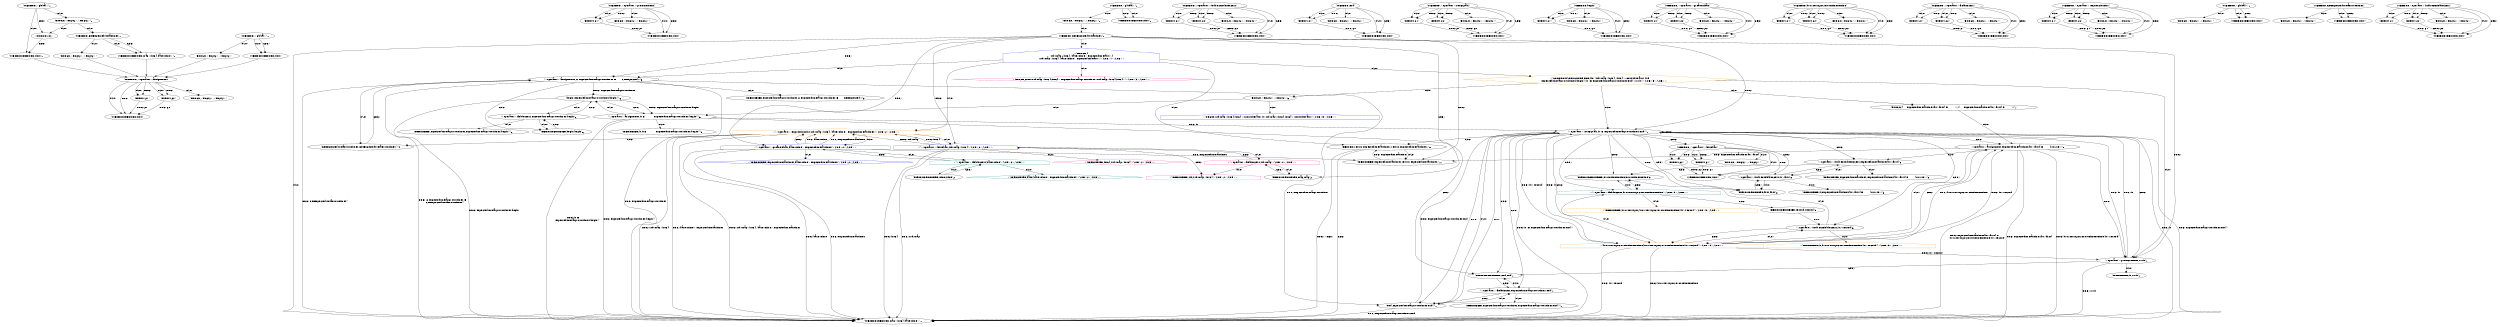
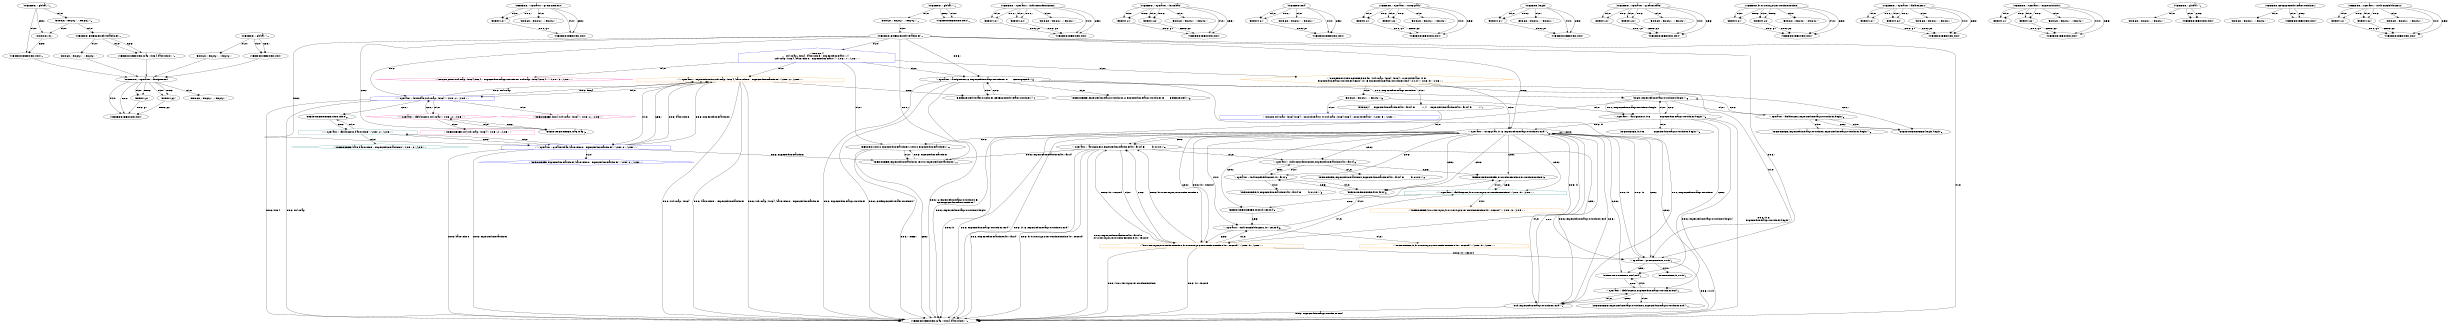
edge "(<operator>.notEquals,it != expected_meta_proto_times.end())" -> "(METHOD,<operator>.lessThan)": now "(<operator>.notEquals,it != expected_meta_proto_times.end())" -> "(FIELD_IDENTIFIER,second,second)"
edge "<(<operator>.lessThan,std::map<int64)<SUB>2</SUB>>" -> "<(IDENTIFIER,std,std::map<int64)<SUB>2</SUB>>": now "<(<operator>.lessThan,std::map<int64)<SUB>2</SUB>>" -> "(FIELD_IDENTIFIER,Time,Time)"
node "<(<operator>.fieldAccess,std::map)<SUB>2</SUB>>": shape house -> diamond
edge "(<operator>.notEquals,it != expected_meta_proto_times.end())" -> "(<operator>.indirectFieldAccess,it->second)": label "CDG: " -> "AST: "
